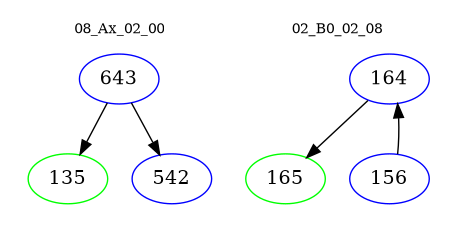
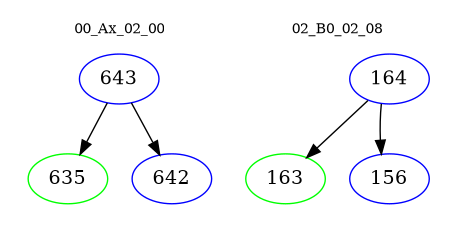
cluster "08_Ax_02_00": label "08_Ax_02_00" -> "00_Ax_02_00"
edge "156" -> "164": reversed
node "135": label "135" -> "635"
node "542": label "542" -> "642"
node "165": label "165" -> "163"
